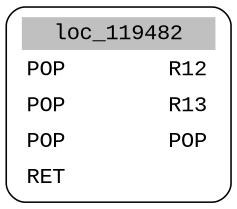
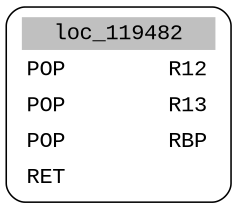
node "loc_119482": text "POP        POP" -> "POP        RBP"
